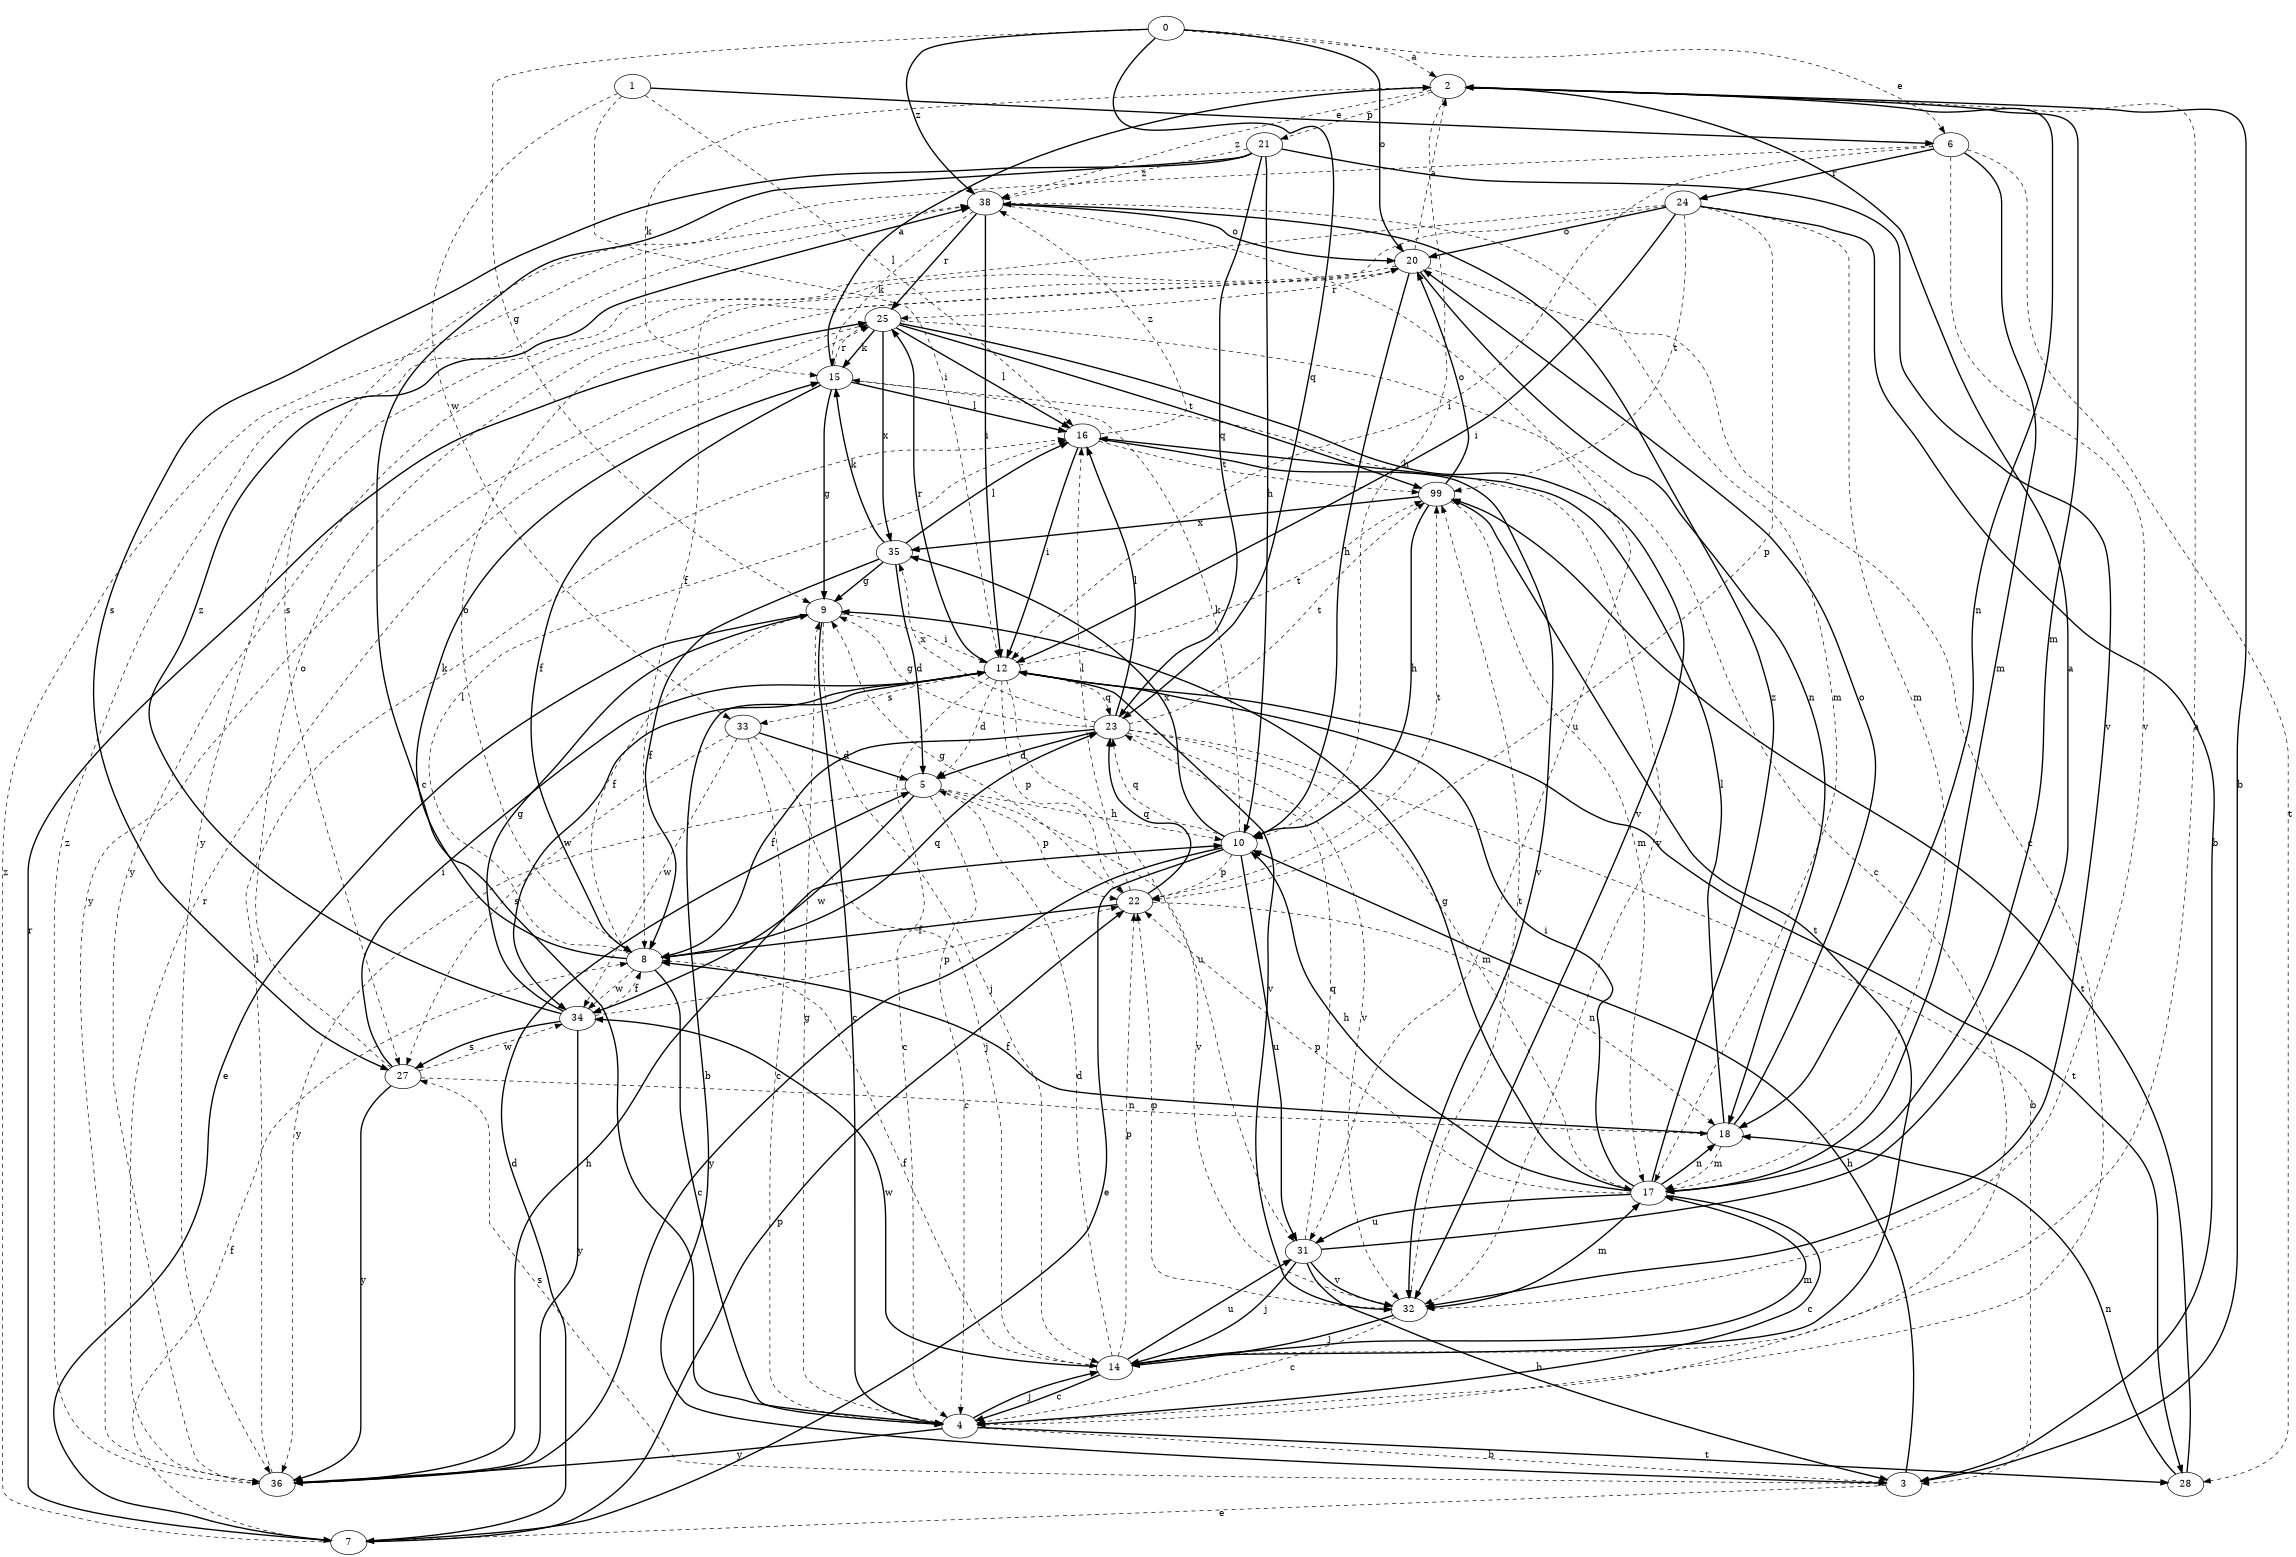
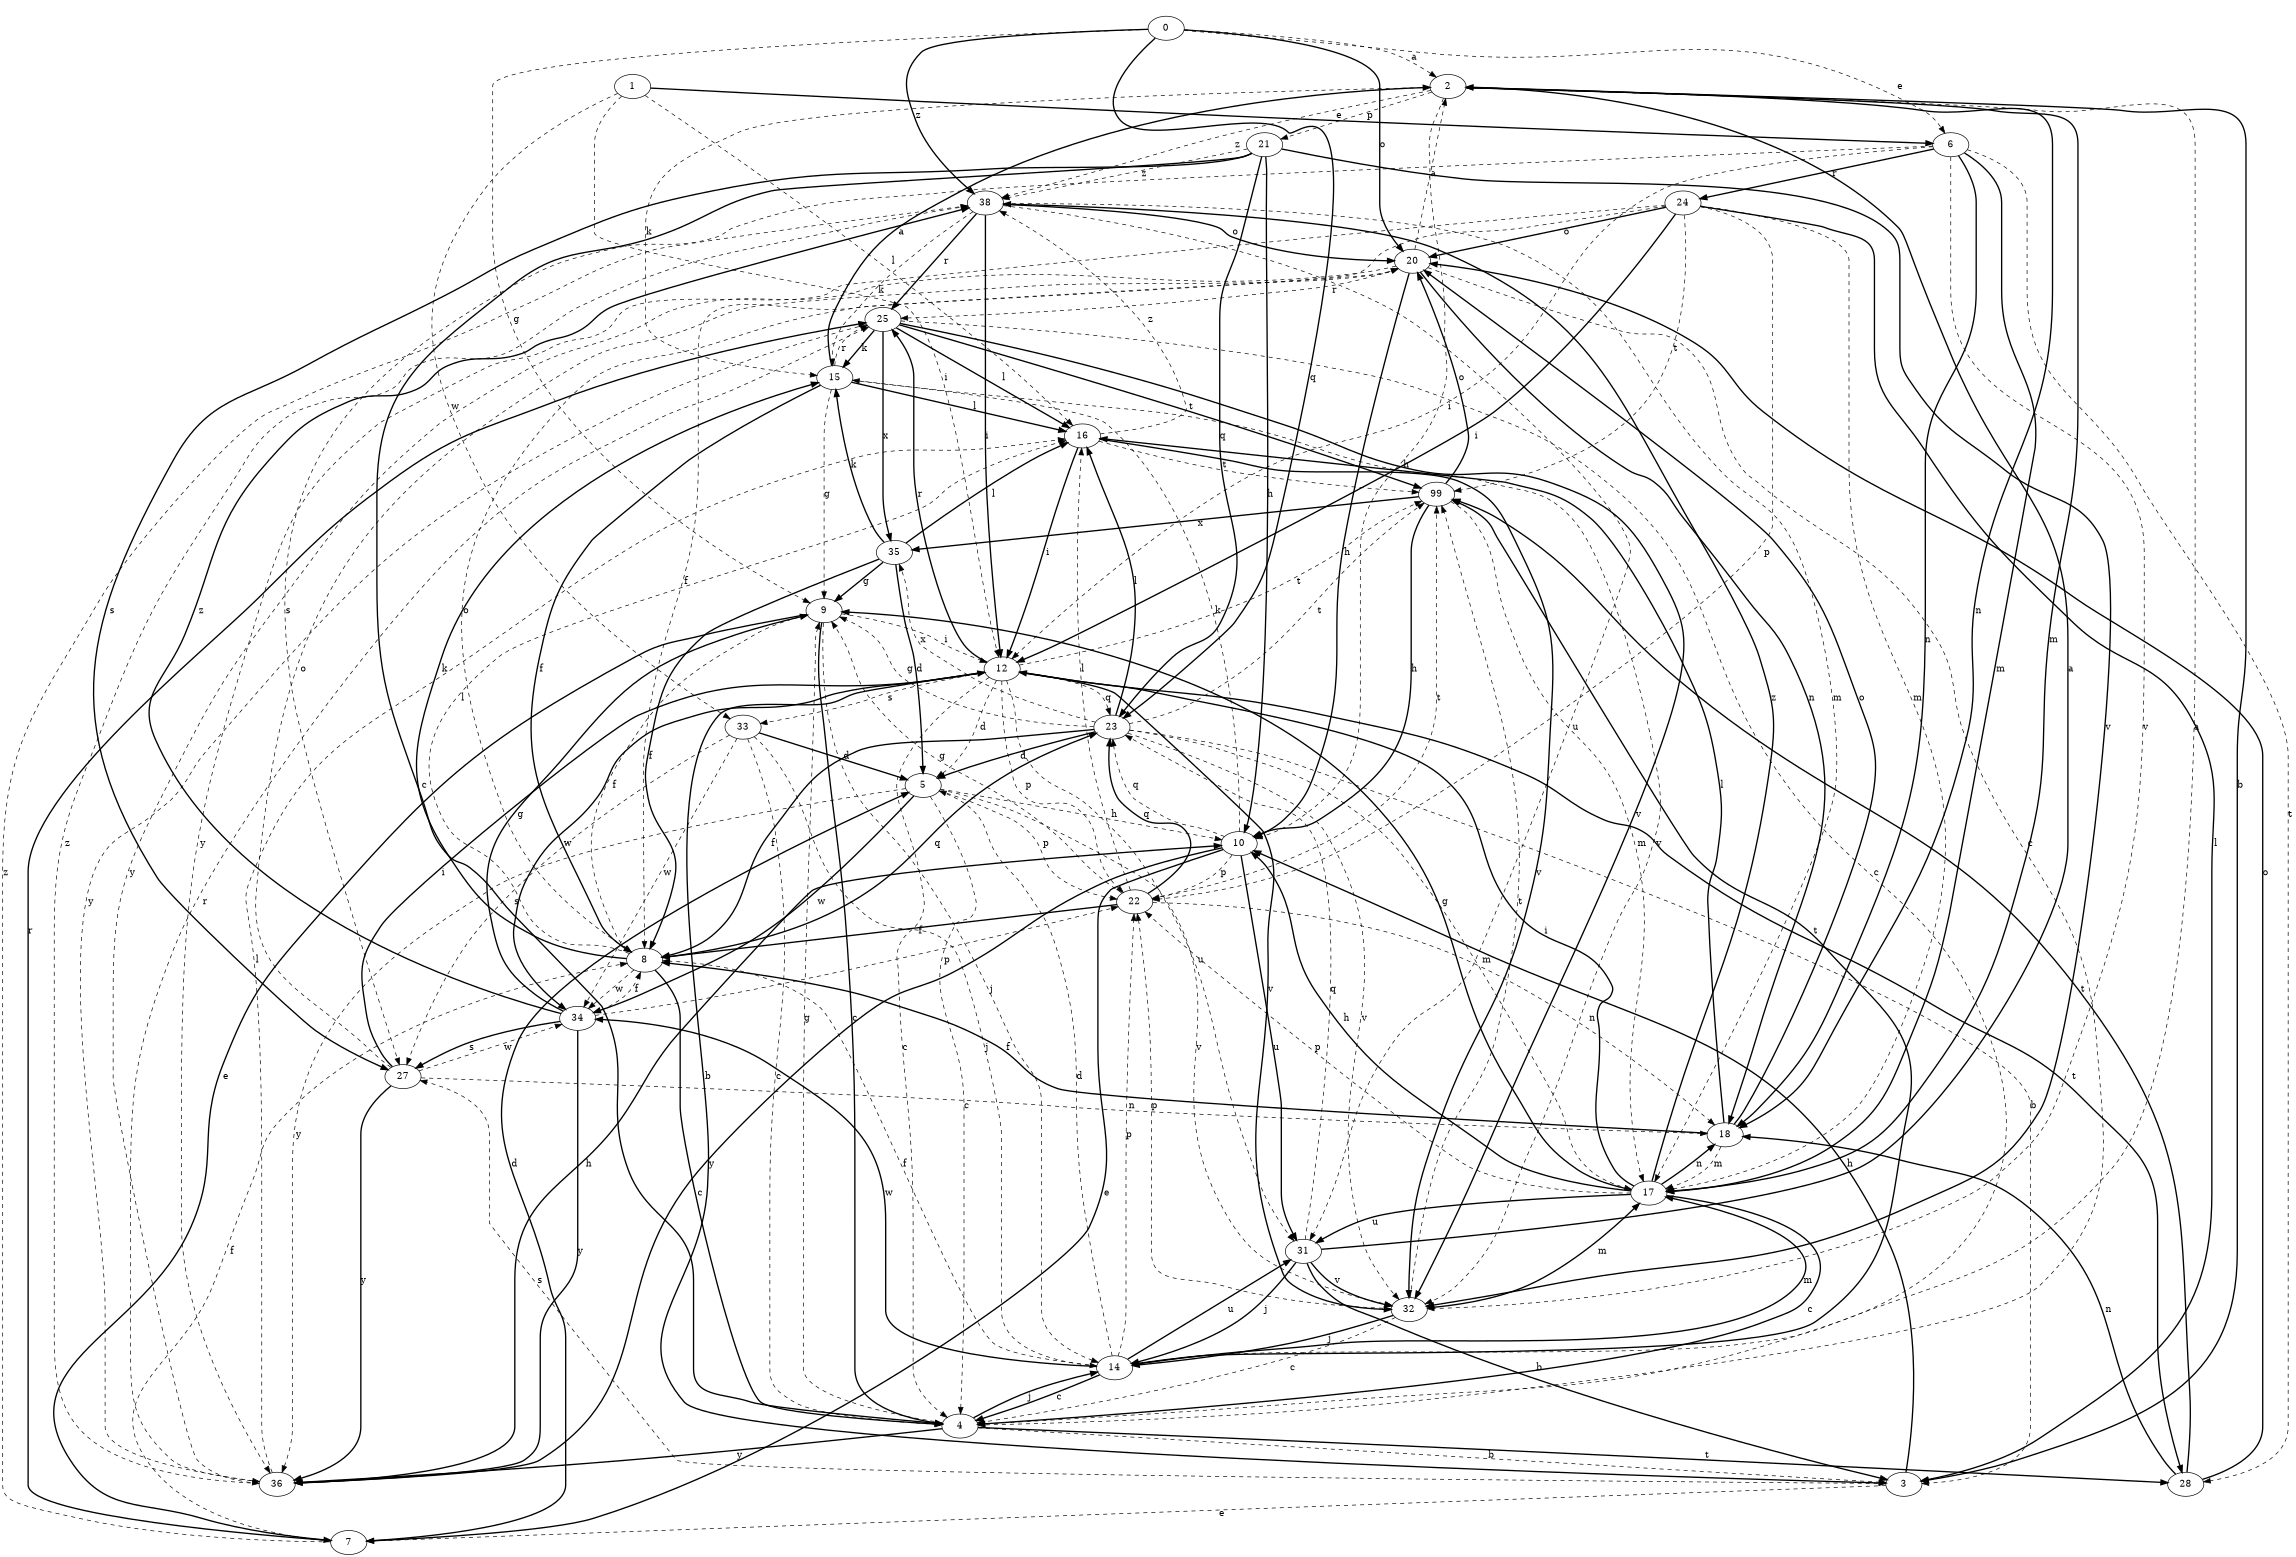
edge "15" -> "9": style bold -> dashed
edge "10" -> "35": removed, label "x"
edge "6" -> "18": added, label "n"
edge "28" -> "20": added, label "o"
edge "24" -> "3": label "b" -> "l"
edge "7" -> "22": removed, label "p"
